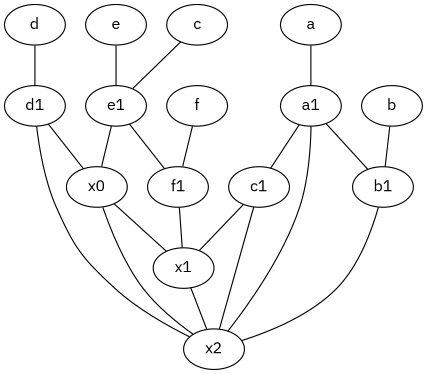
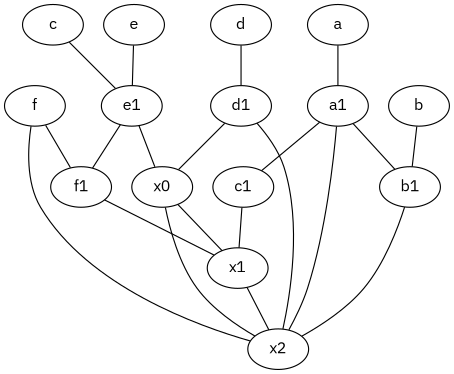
edge "c1" -- "x2": now "f" -- "x2"
